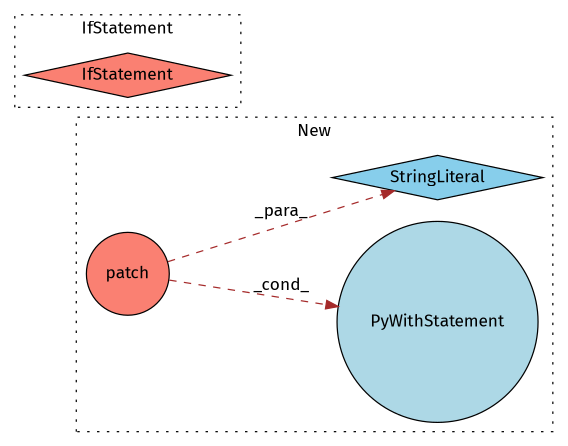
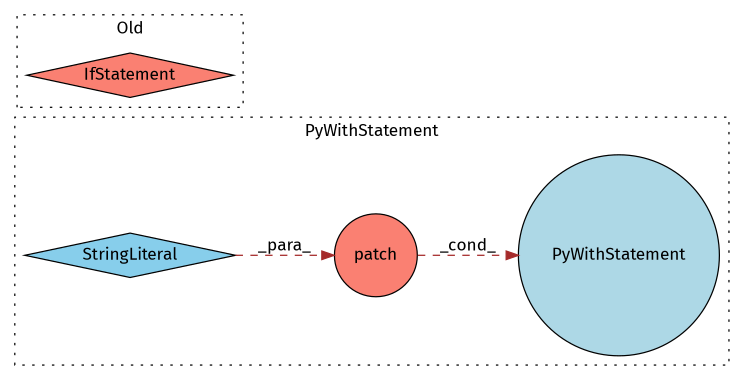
cluster "IfStatement": label "IfStatement" -> "Old"
cluster "New": label "New" -> "PyWithStatement"
edge "patch" -> "StringLiteral": reversed
